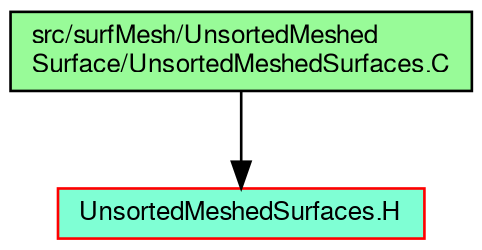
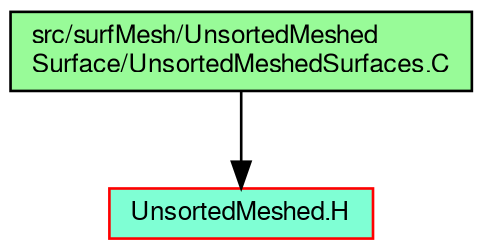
node "UnsortedMeshedSurfaces.H": label "UnsortedMeshedSurfaces.H" -> "UnsortedMeshed.H"
